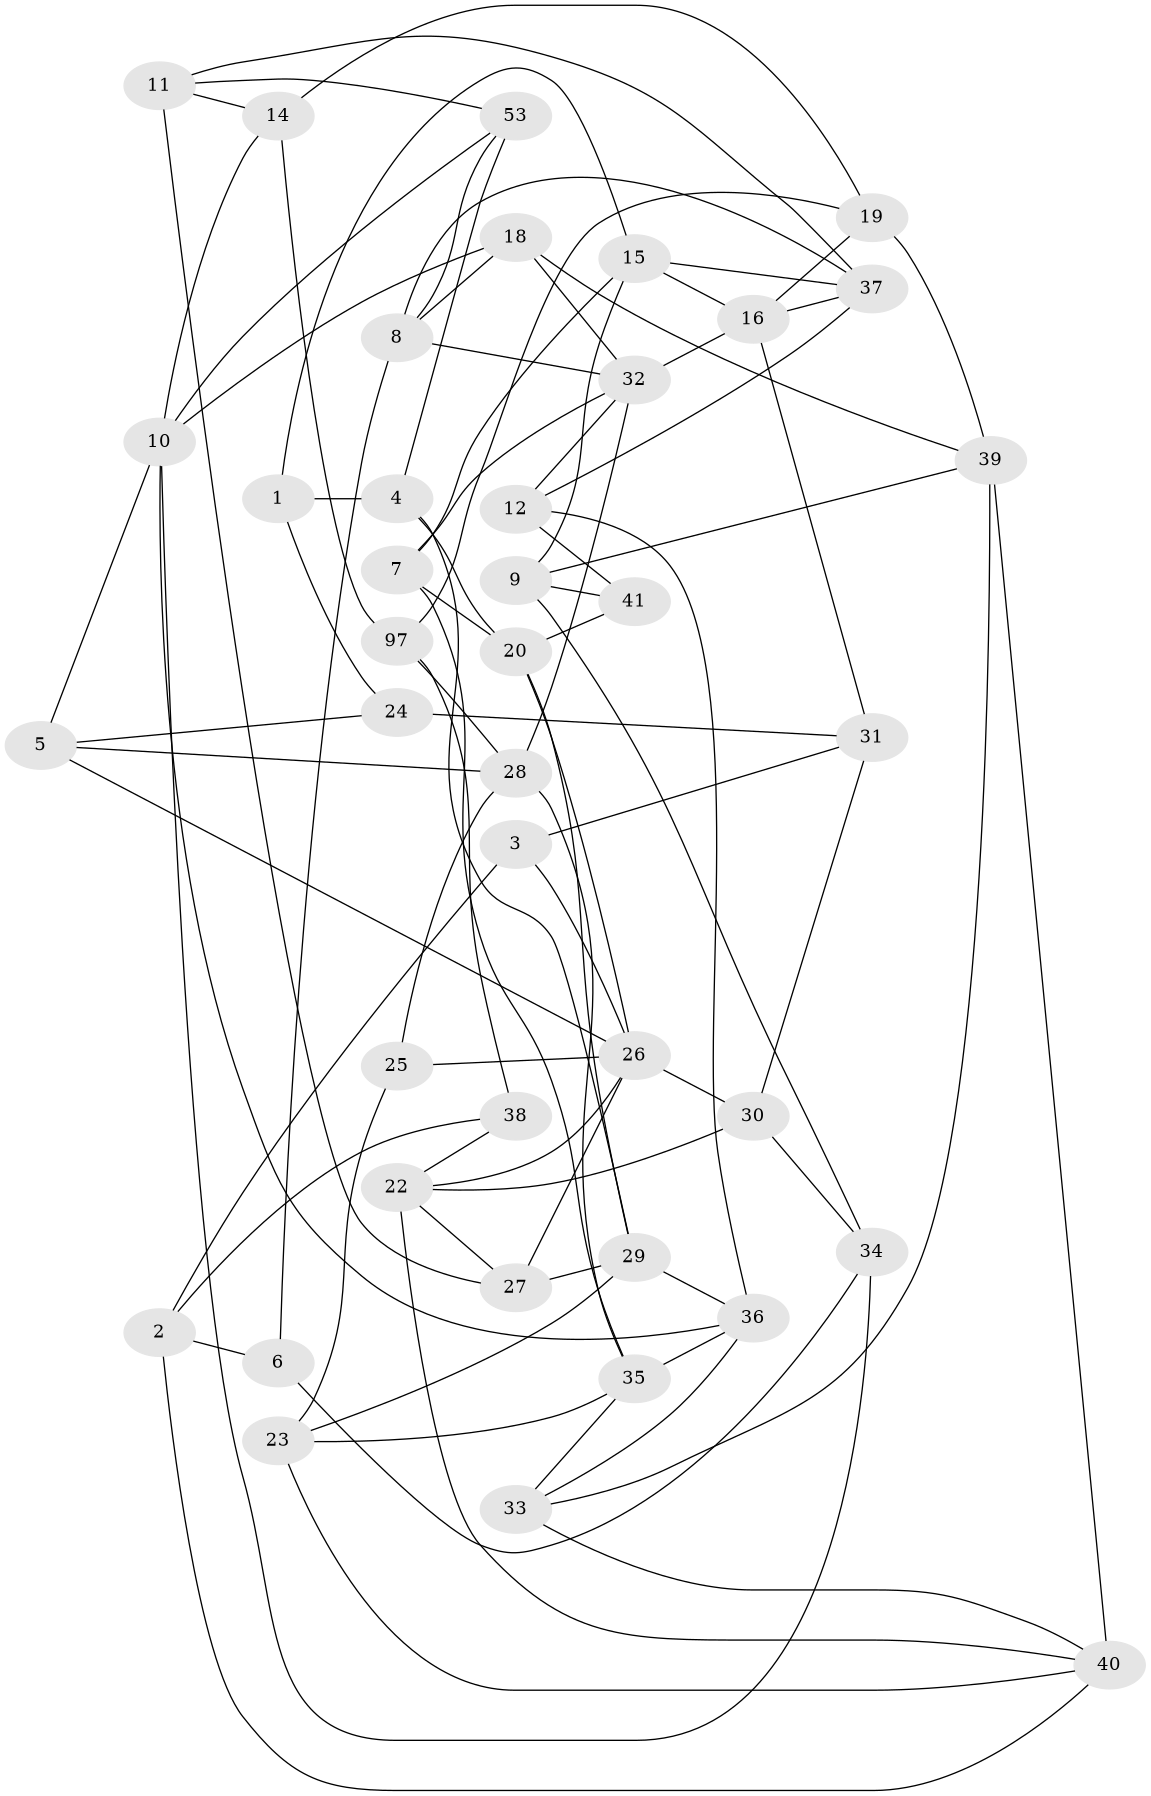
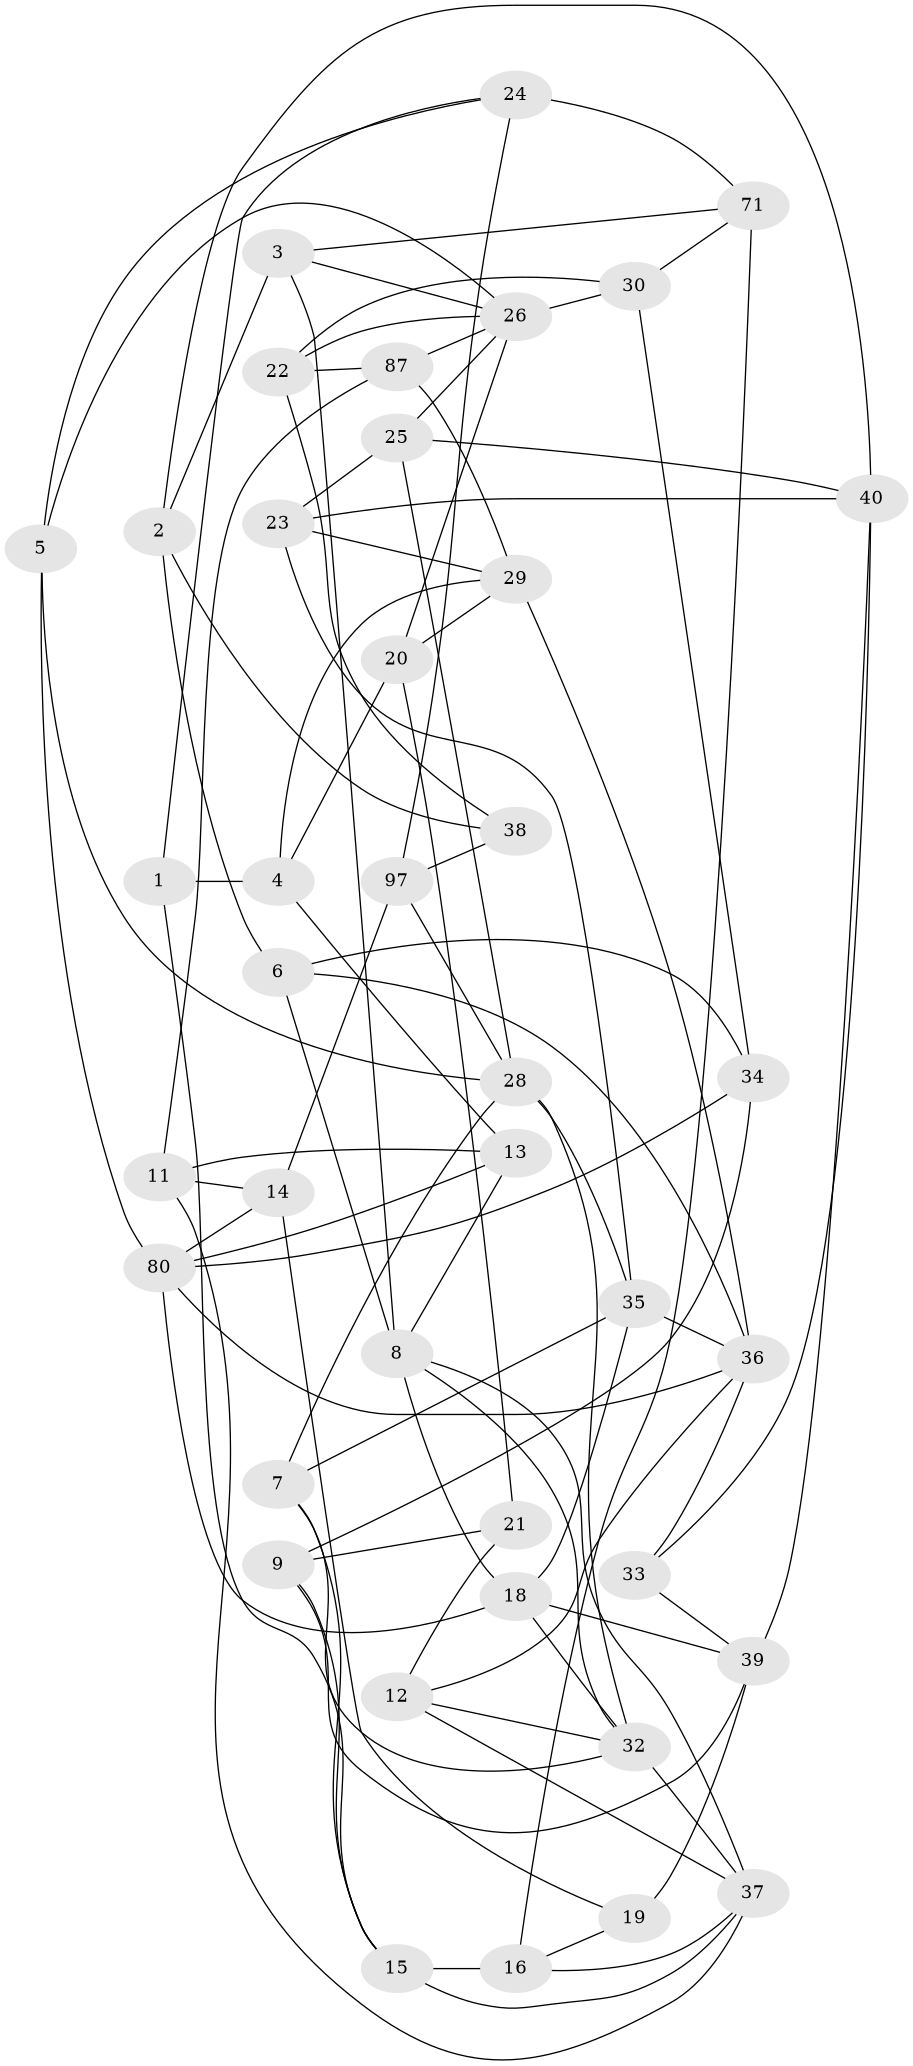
node "53": label "53" -> "13"
edge "19" -- "97": now "24" -- "97"
edge "16" -- "32": now "37" -- "32"
node "10": label "10" -> "80"
node "41": label "41" -> "21"
edge "7" -- "20": now "7" -- "28"
node "31": label "31" -> "71"
edge "3" -- "8": added
edge "6" -- "36": added
node "27": label "27" -> "87"
edge "35" -- "33": now "35" -- "18"
edge "22" -- "40": now "25" -- "40"
